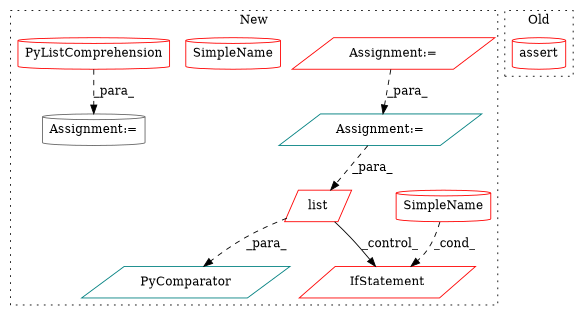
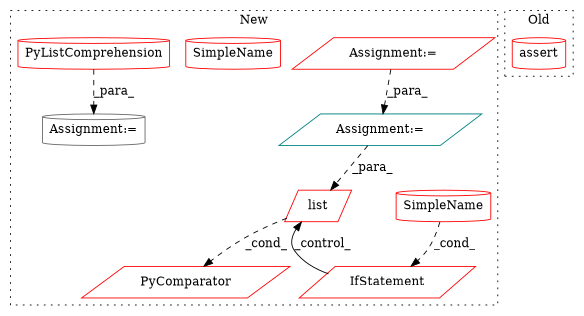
edge "list" -> "IfStatement": reversed
edge "list" -> "PyComparator": label "_para_" -> "_cond_"
node "PyComparator": color teal -> red
